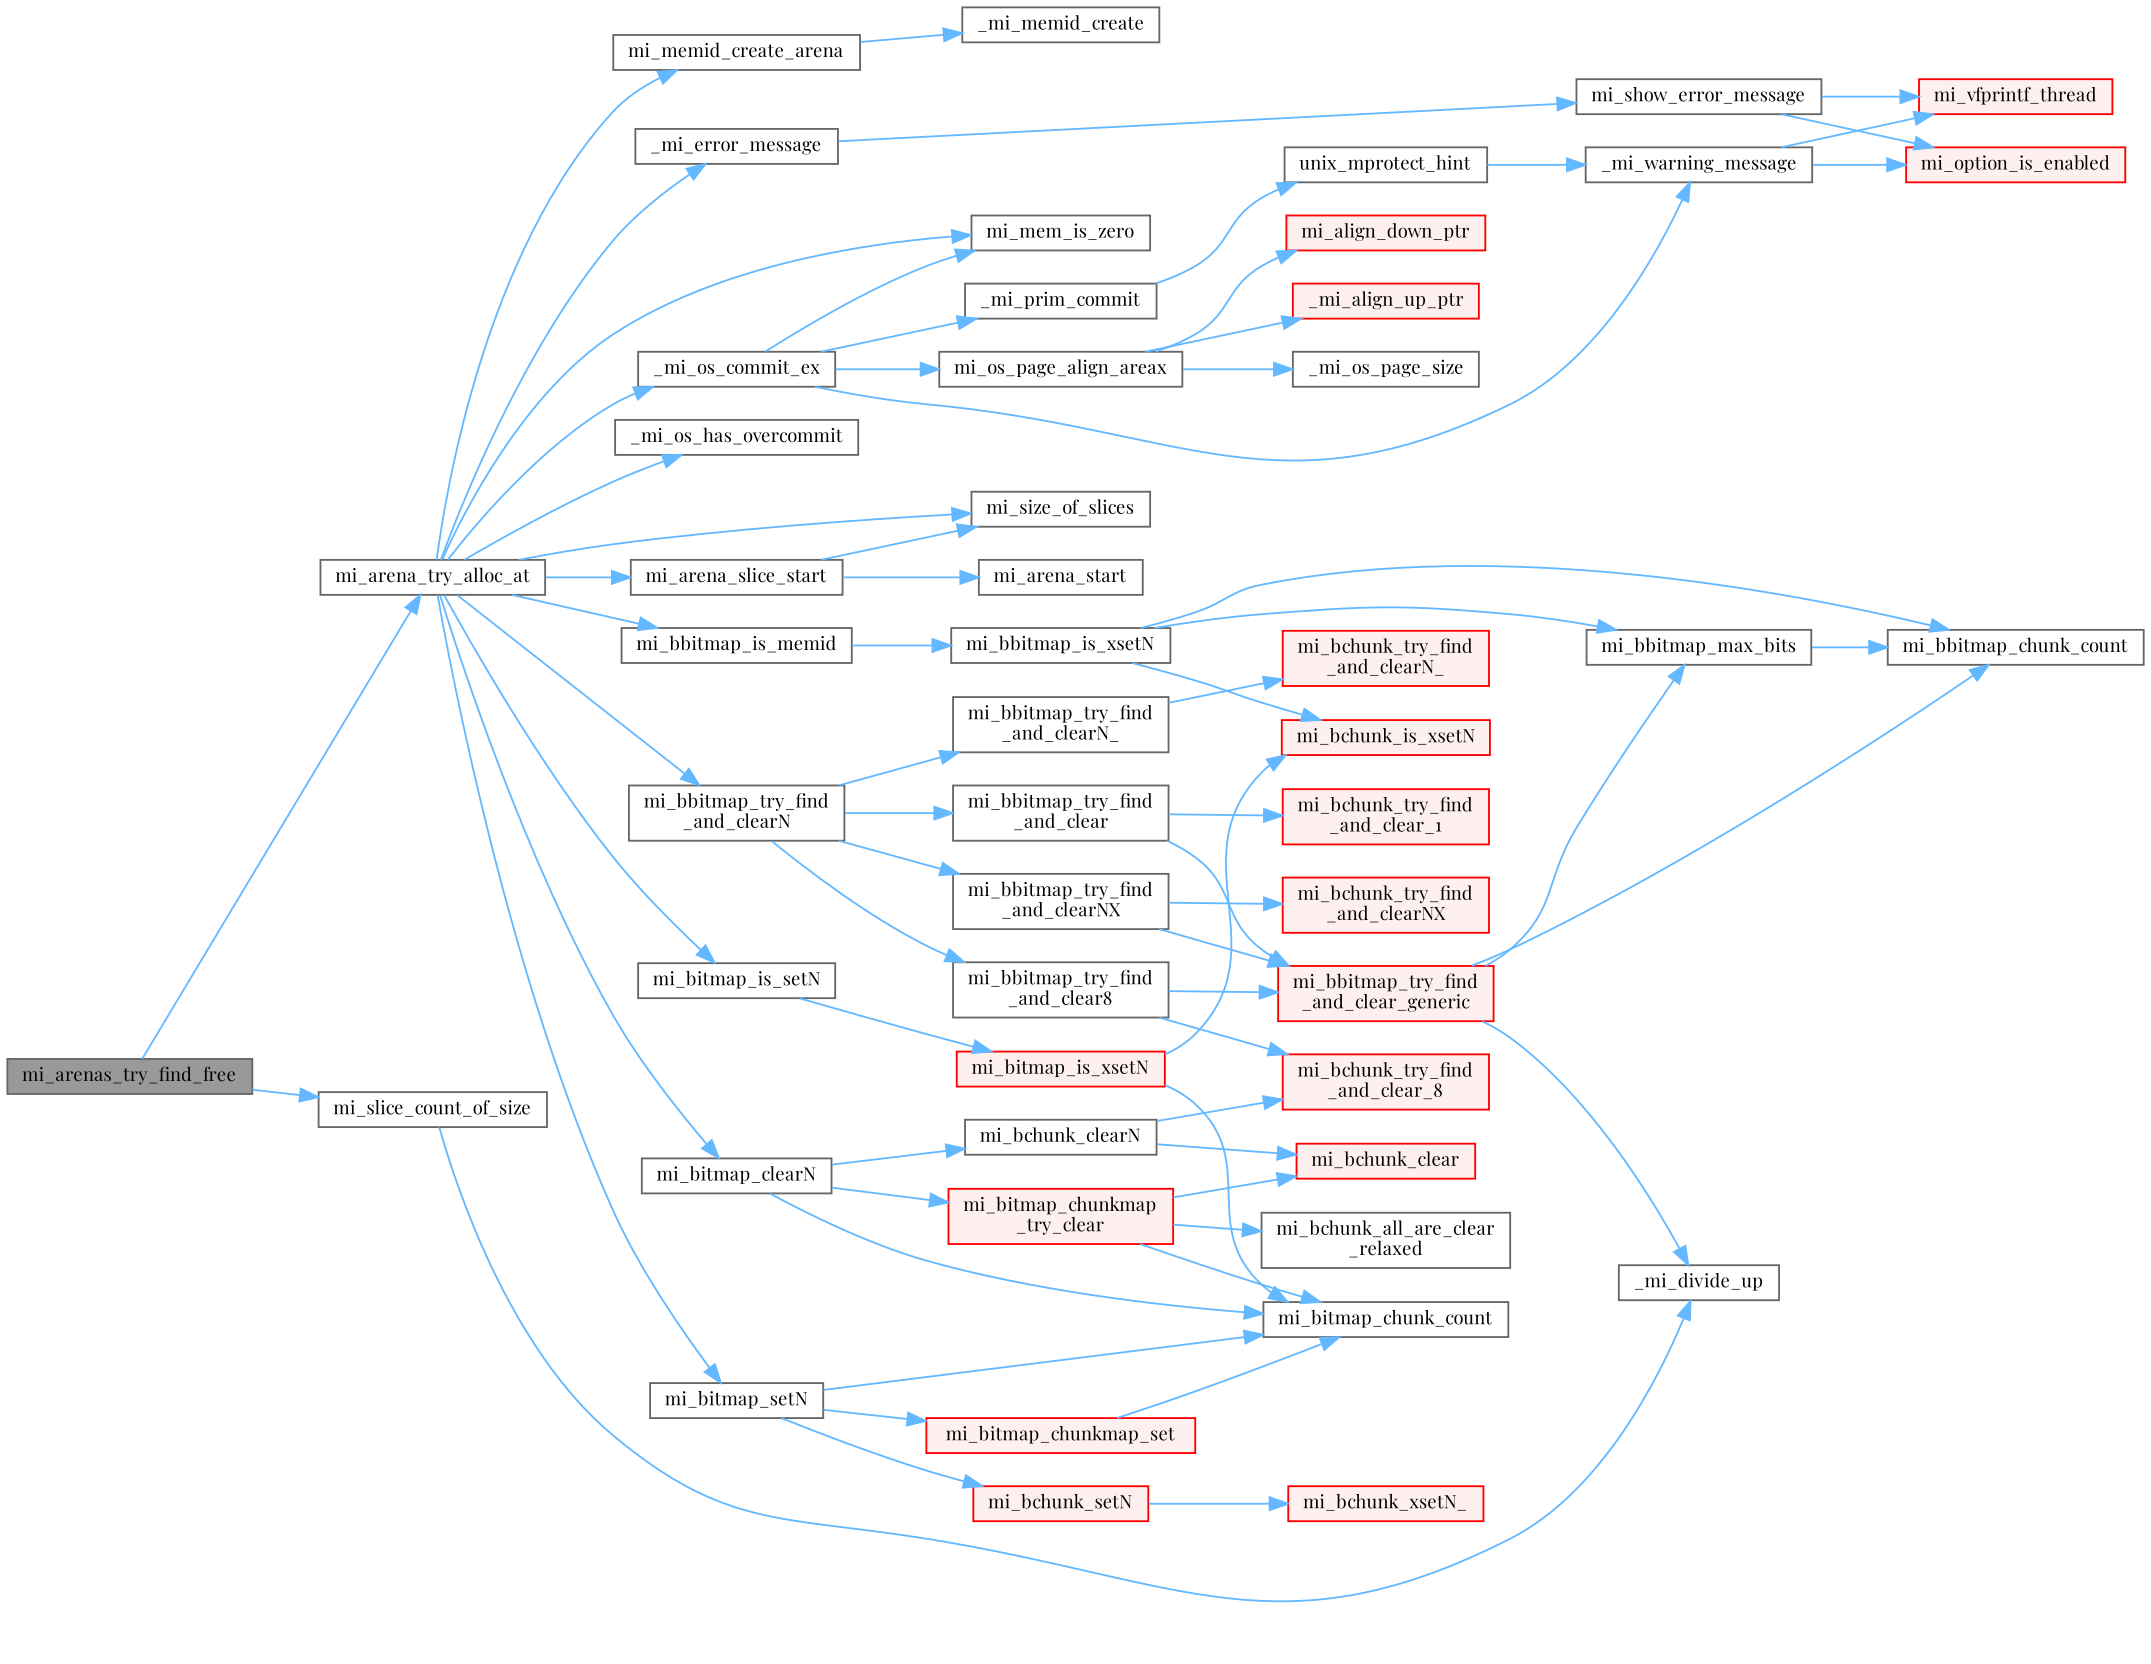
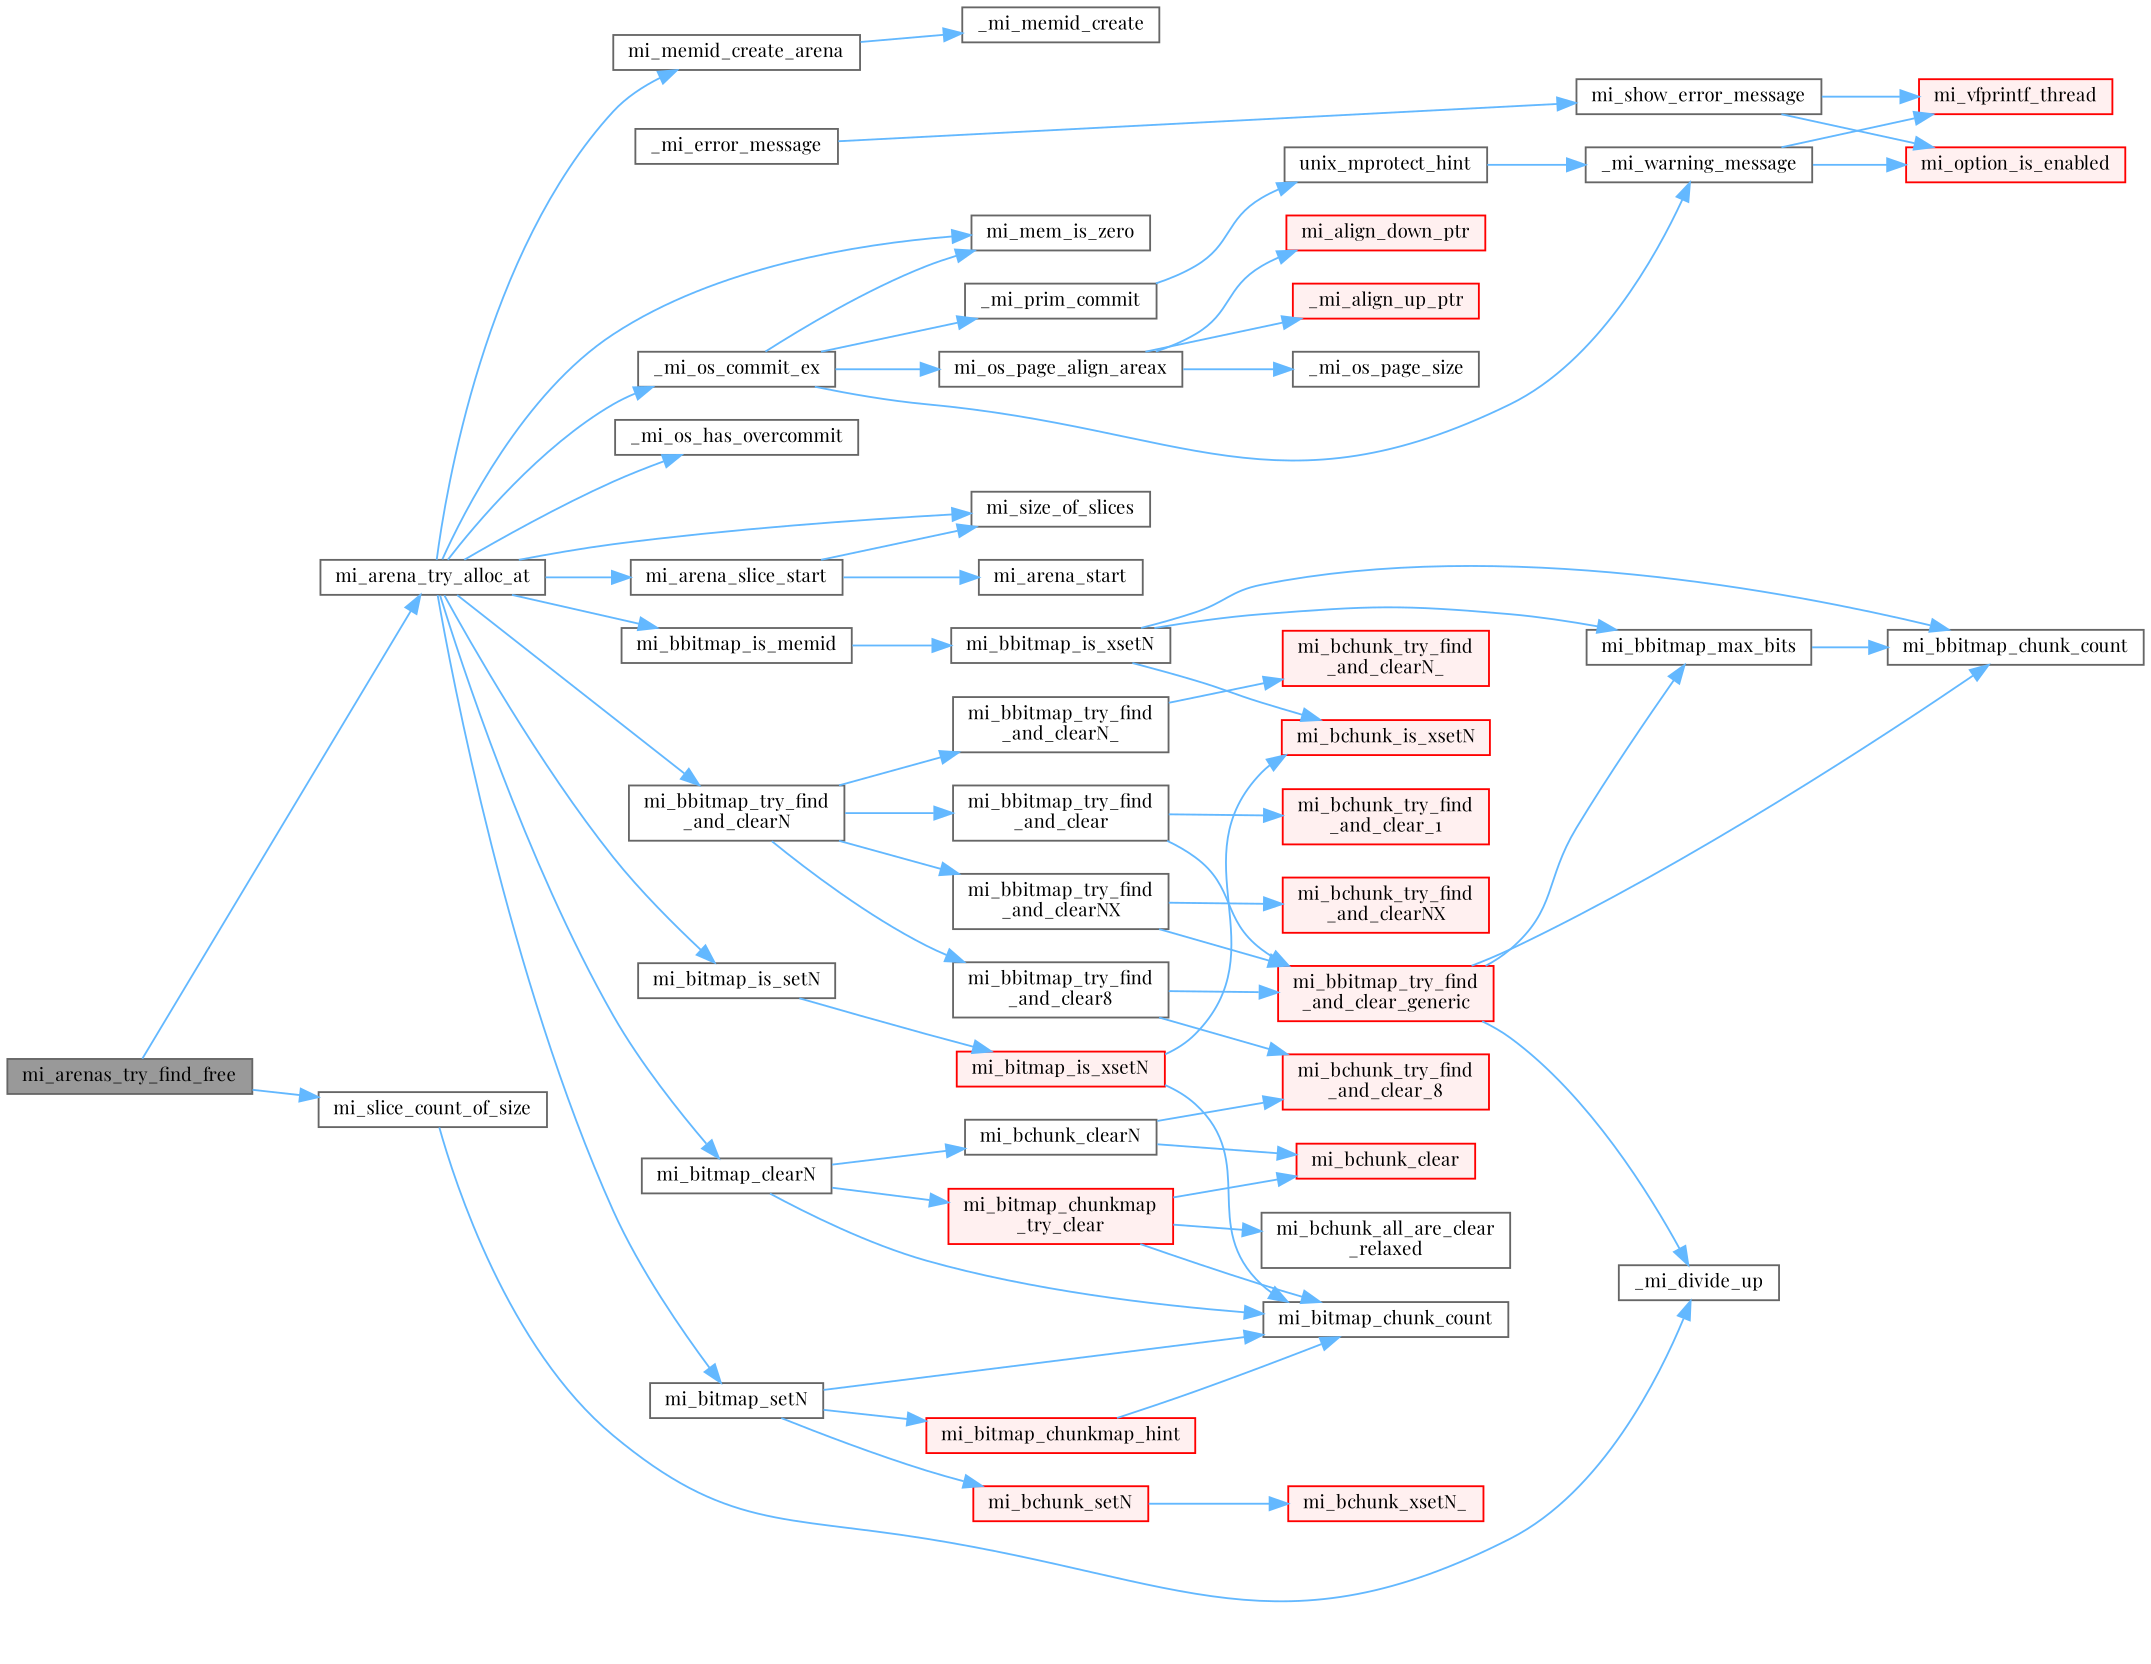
edge "mi_arena_try_alloc_at" -> "_mi_error_message": removed
node "mi_bitmap_chunkmap_set": label "mi_bitmap_chunkmap_set" -> "mi_bitmap_chunkmap_hint"
